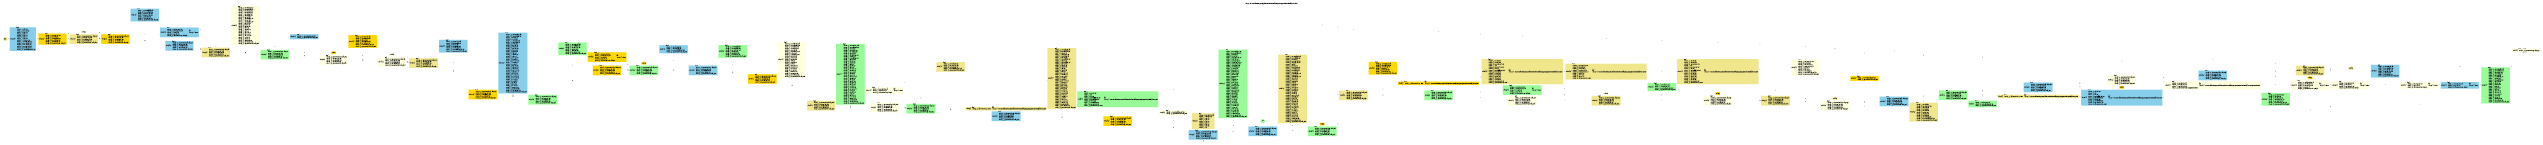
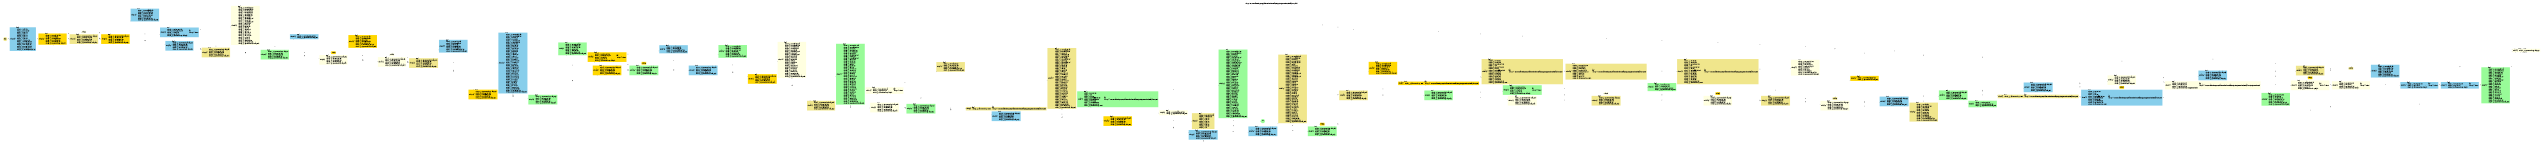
node "0x402245 [12]": fillcolor lightyellow -> skyblue
